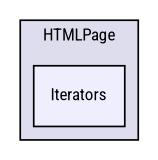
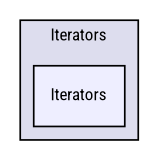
cluster "HTMLPage": label "HTMLPage" -> "Iterators"
